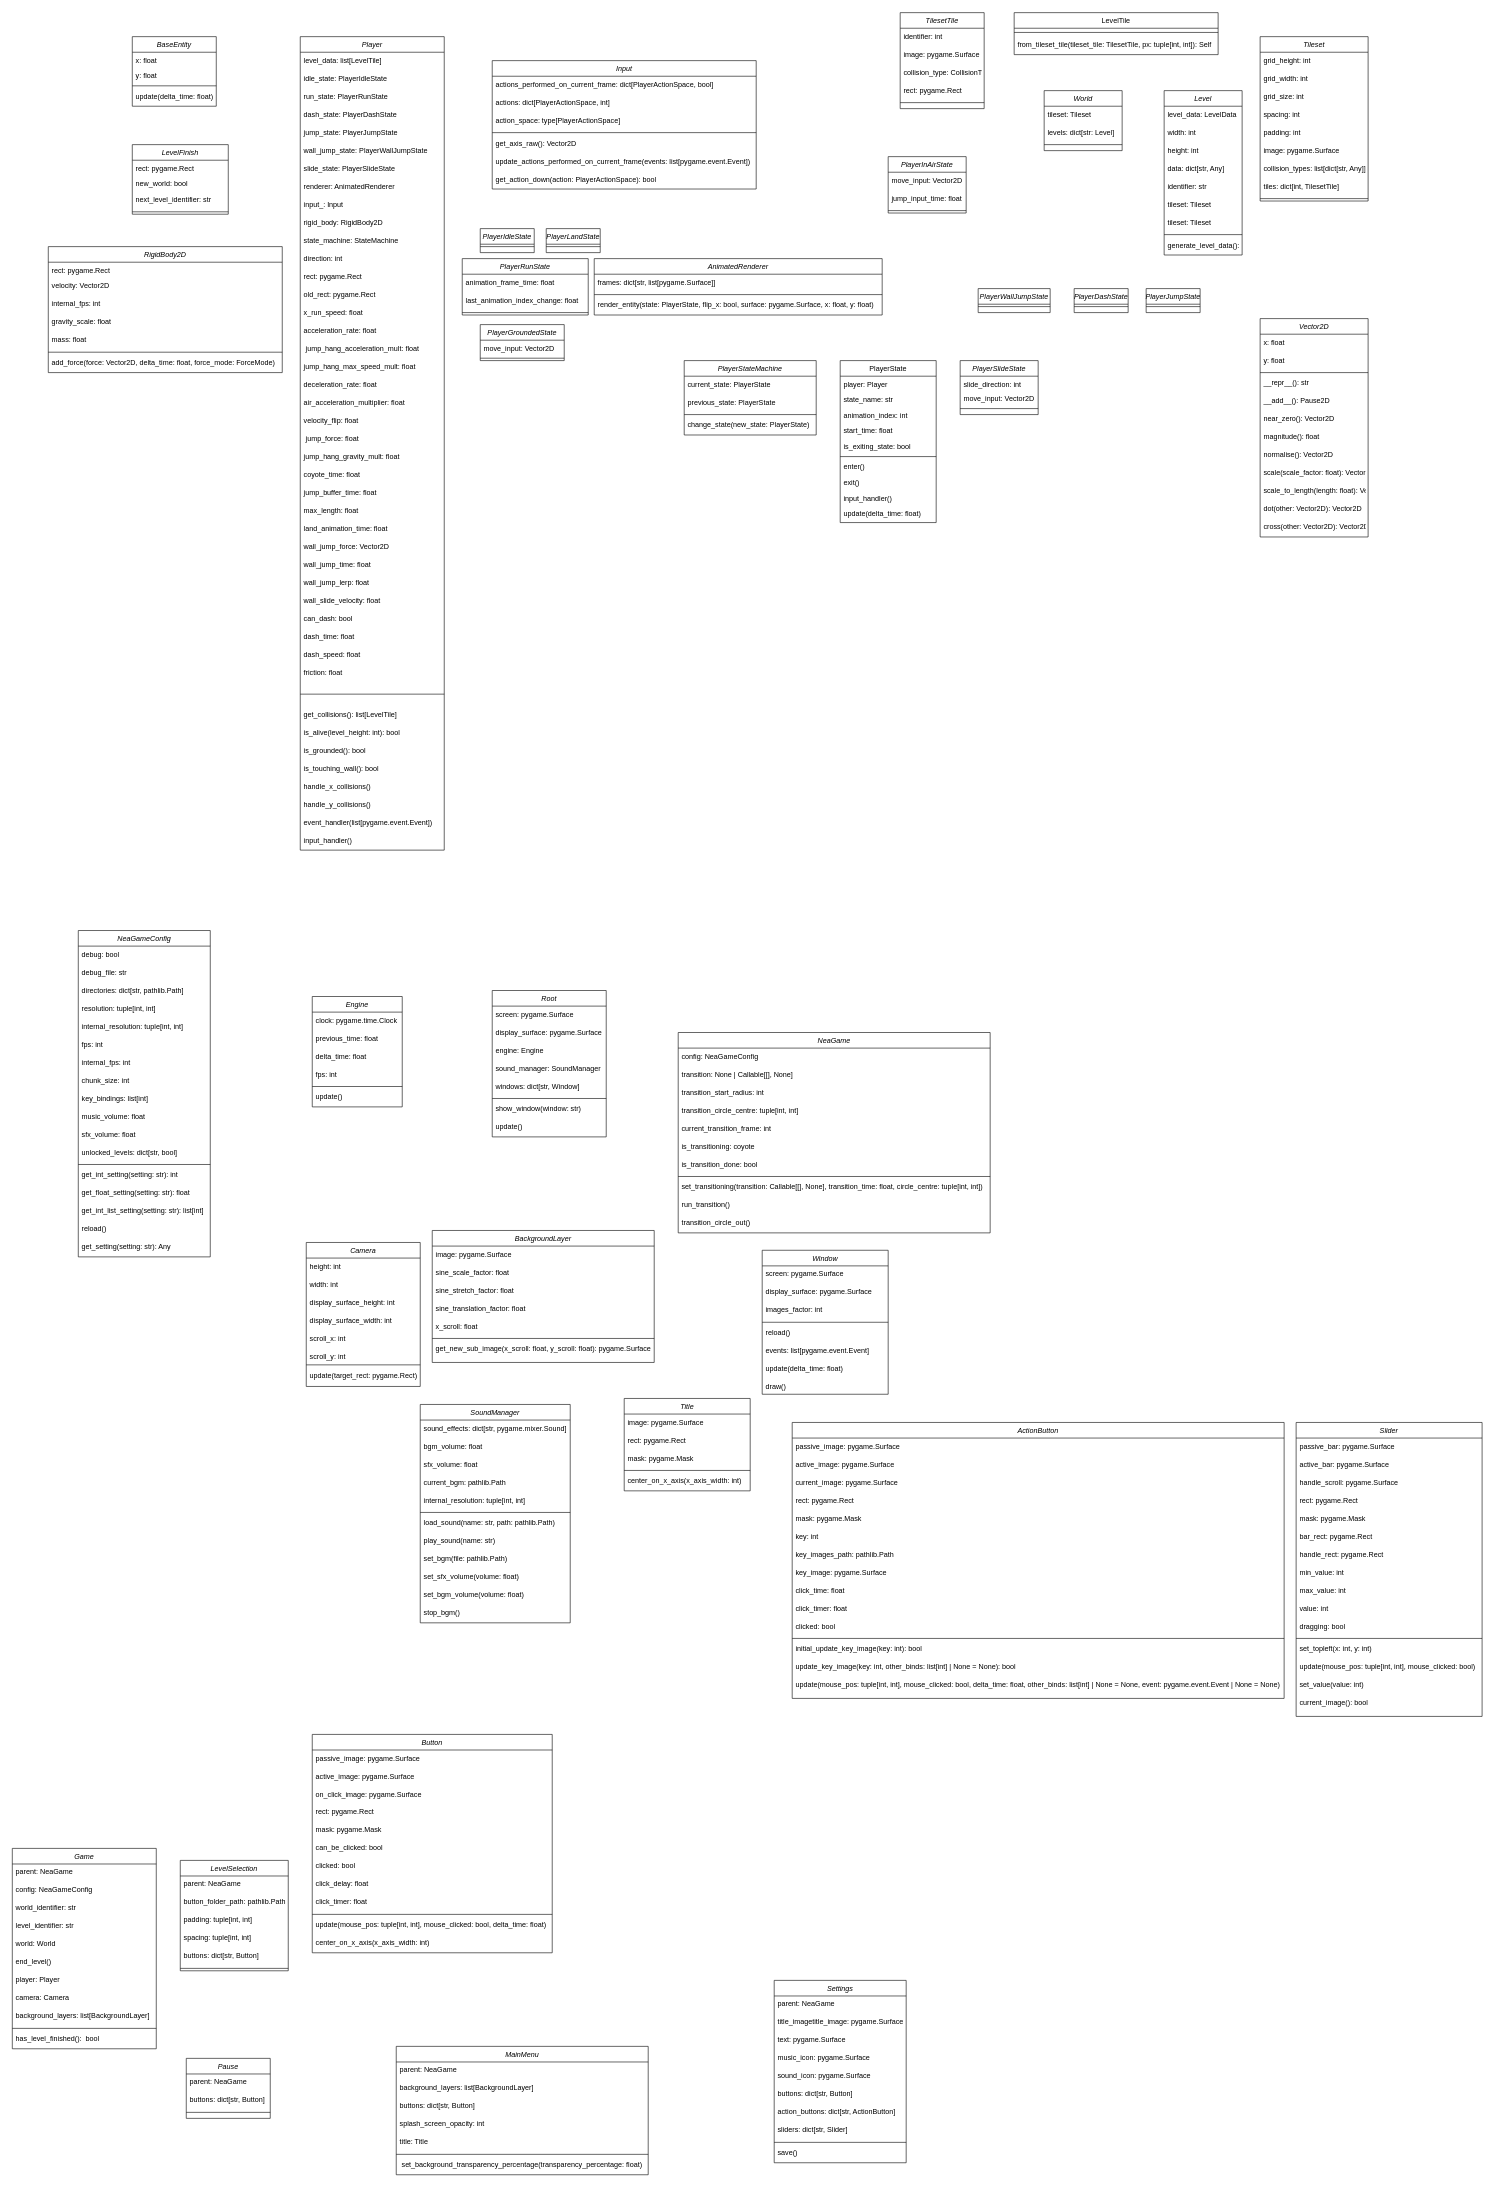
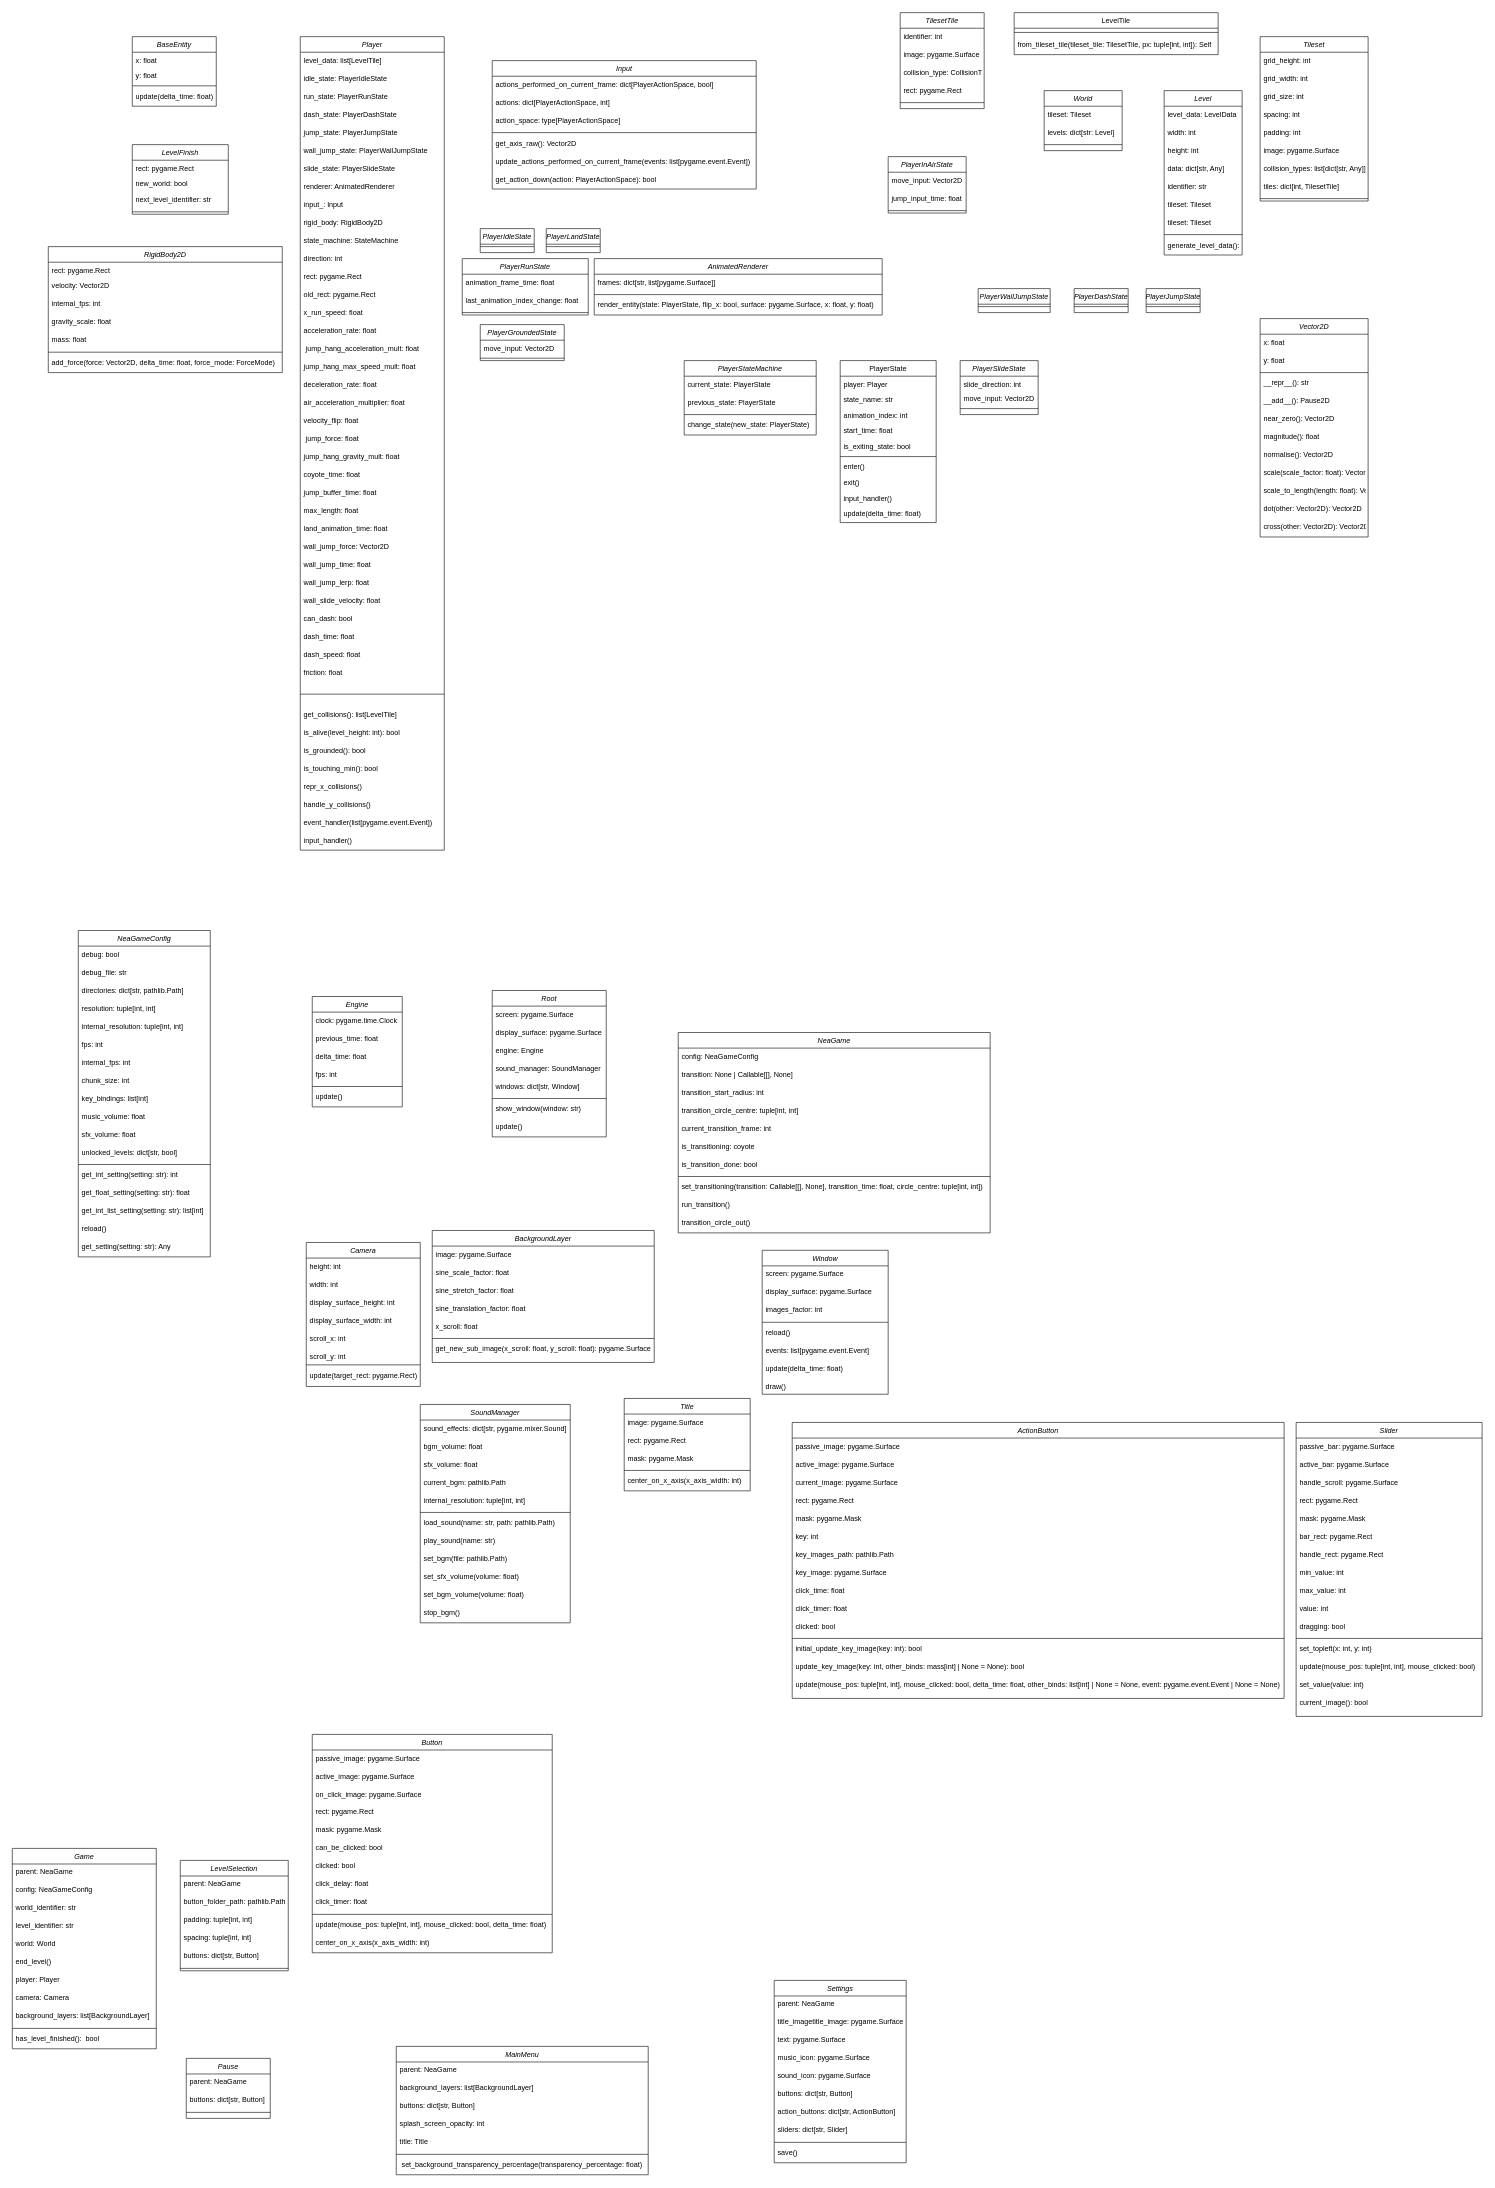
node "is_touching_wall(): bool": label "is_touching_wall(): bool" -> "is_touching_min(): bool"
node "handle_x_collisions()": label "handle_x_collisions()" -> "repr_x_collisions()"
node "update_key_image(key: int, other_binds: list[int] | None = None): bool": label "update_key_image(key: int, other_binds: list[int] | None = None): bool" -> "update_key_image(key: int, other_binds: mass[int] | None = None): bool"
